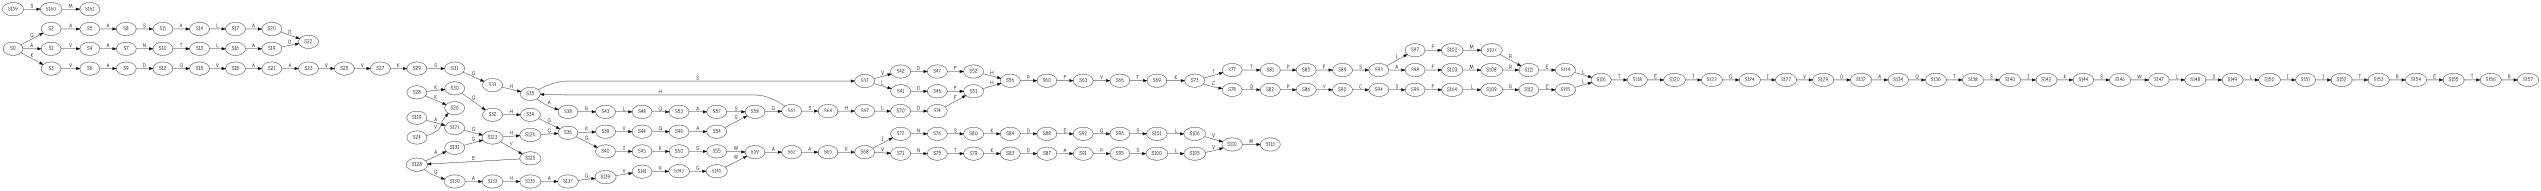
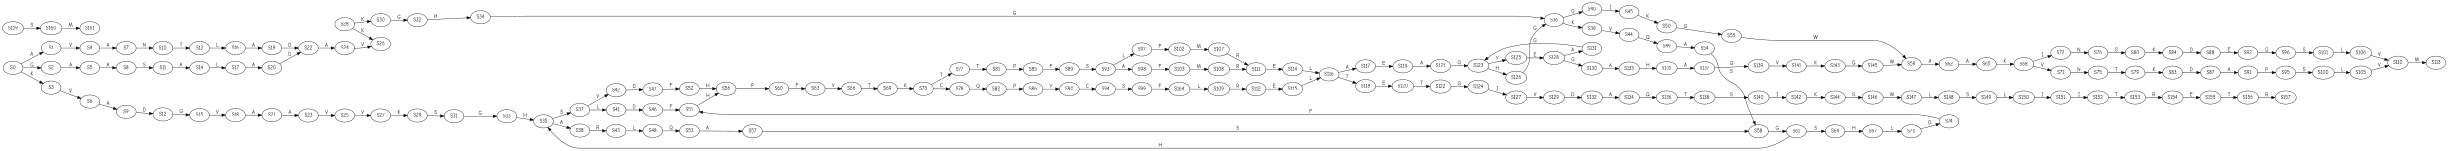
edge "S22" -> "S24": added, label "A"
node "S117": added
